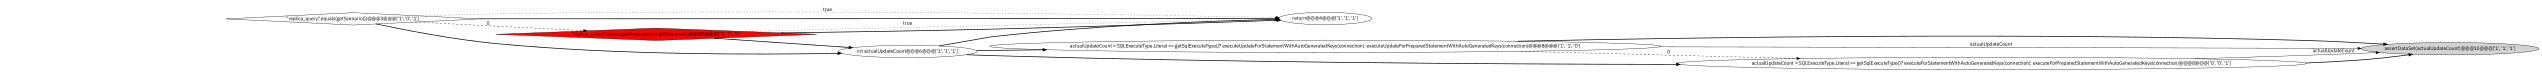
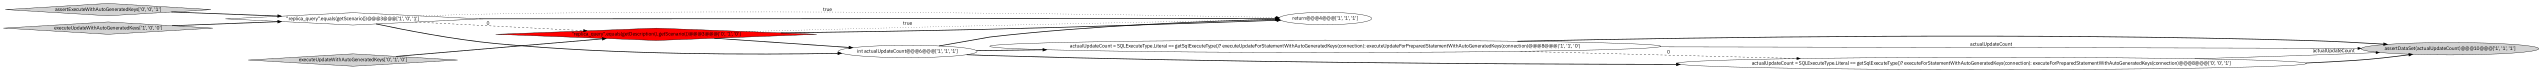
node "assertExecuteWithAutoGeneratedKeys['0', '0', '1']": added
node "executeUpdateWithAutoGeneratedKeys['1', '0', '0']": added
node "executeUpdateWithAutoGeneratedKeys['0', '1', '0']": added
